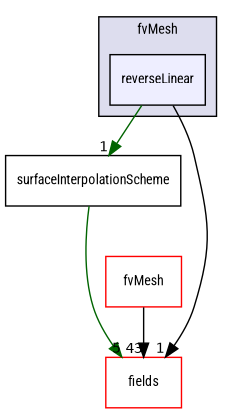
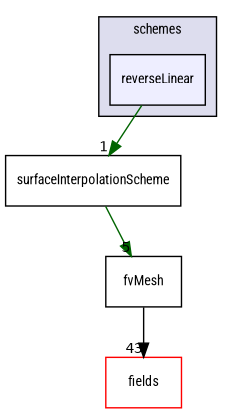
cluster "fvMesh": label "fvMesh" -> "schemes"
edge "reverseLinear" -> "fields": removed
edge "surfaceInterpolationScheme" -> "fields": now "surfaceInterpolationScheme" -> "fvMesh"
node "fvMesh": color red -> black
